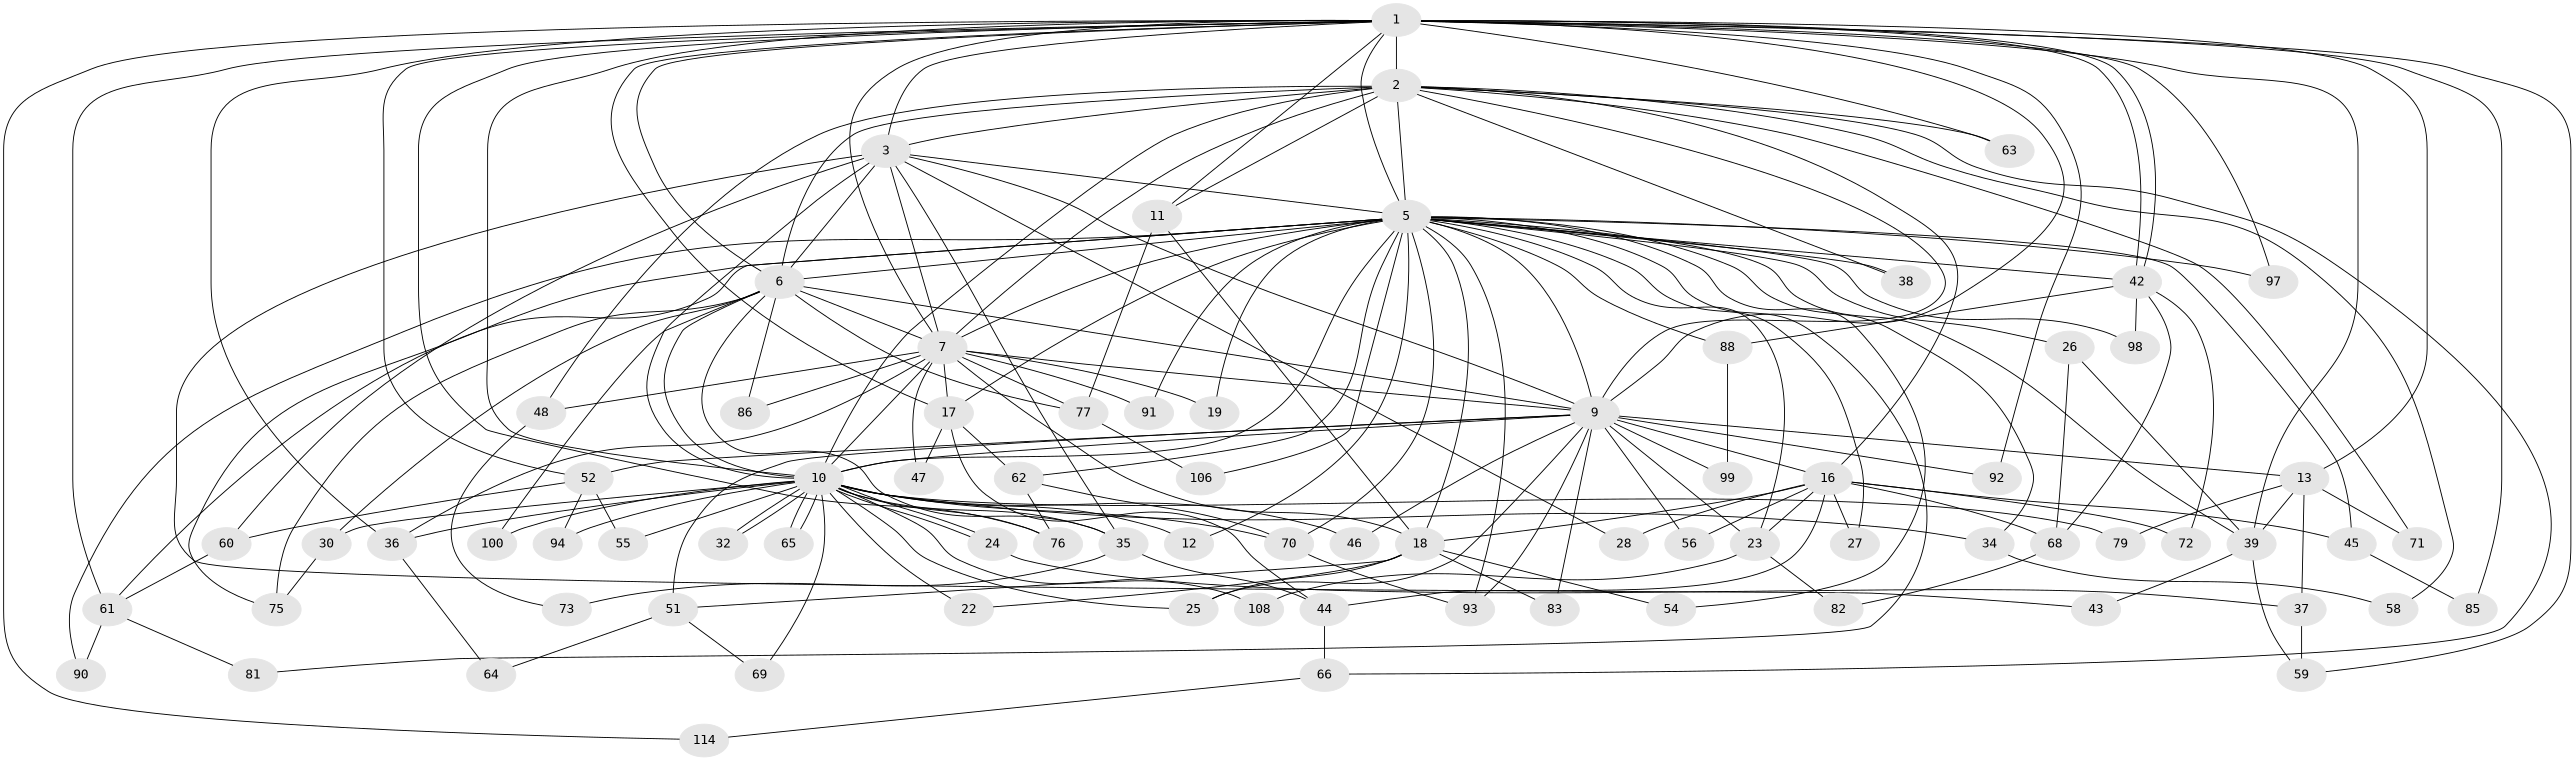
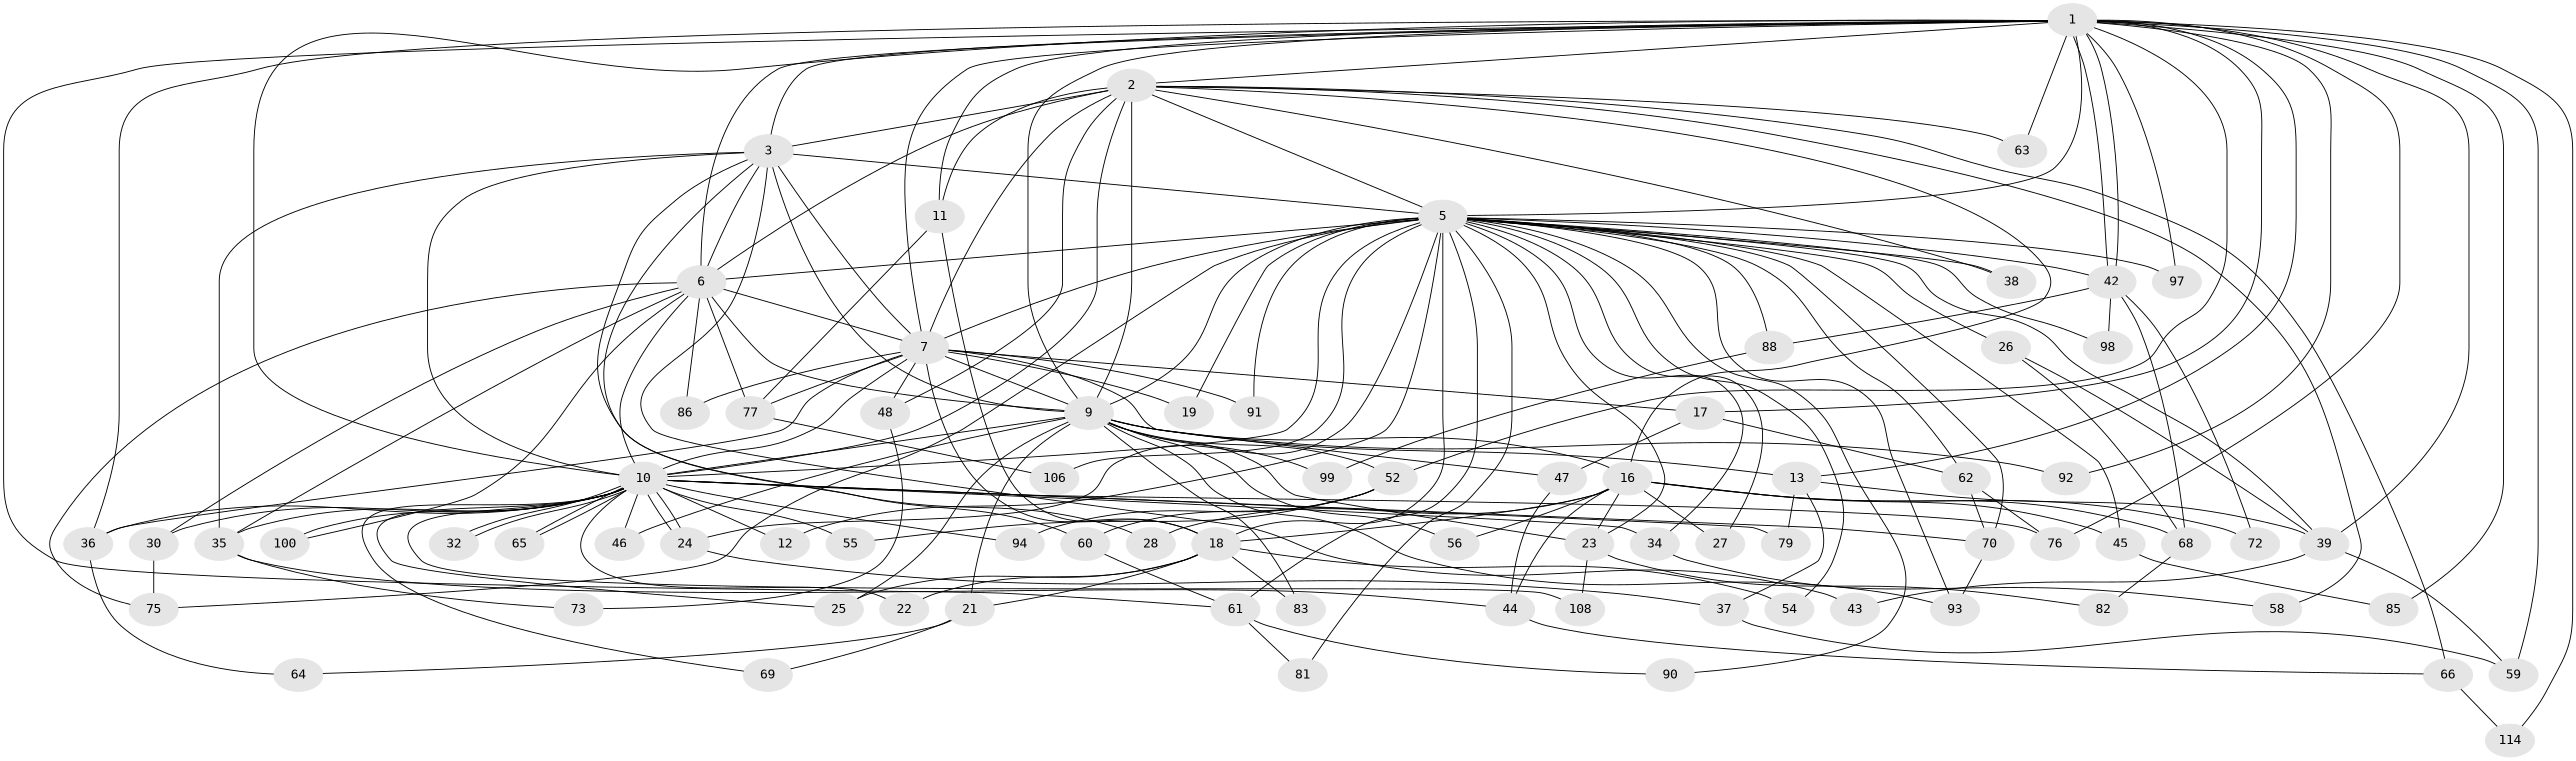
edge "5" -- "17": now "5" -- "24"
edge "17" -- "44": now "47" -- "44"
node "71": removed
node "51": label "51" -> "21"
